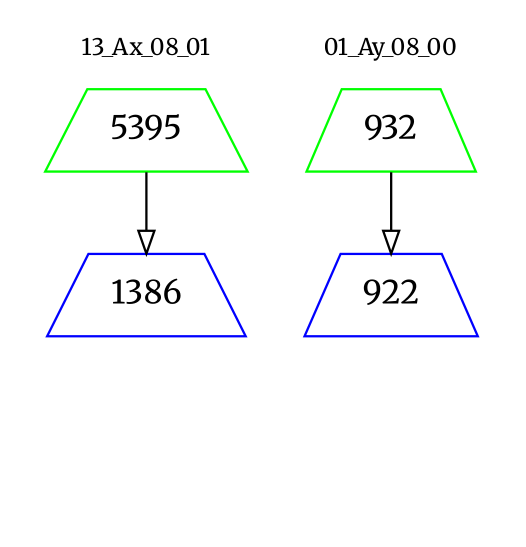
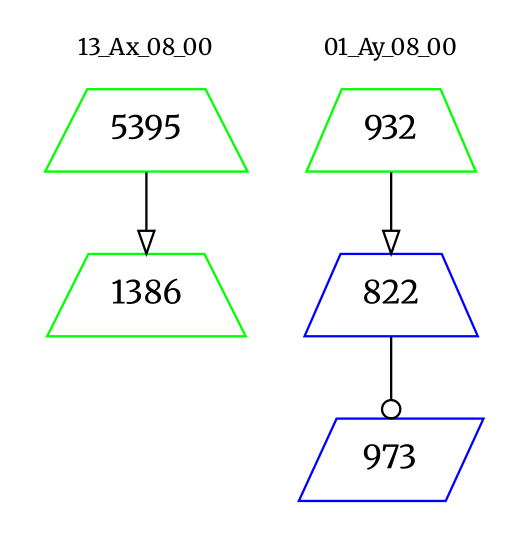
cluster "13_Ax_08_01": label "13_Ax_08_01" -> "13_Ax_08_00"
node "1386": color blue -> green
node "922": label "922" -> "822"
node "973": added
